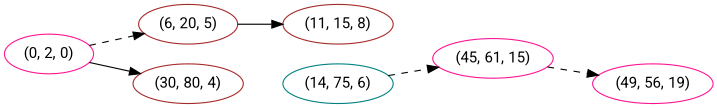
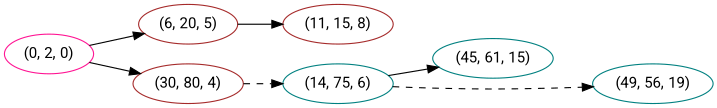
edge "(0, 2, 0)" -> "(6, 20, 5)": style dashed -> solid
node "(45, 61, 15)": color deeppink -> teal
edge "(45, 61, 15)" -> "(49, 56, 19)": now "(14, 75, 6)" -> "(49, 56, 19)"
edge "(14, 75, 6)" -> "(45, 61, 15)": style dashed -> solid
edge "(30, 80, 4)" -> "(14, 75, 6)": added
node "(49, 56, 19)": color deeppink -> teal
